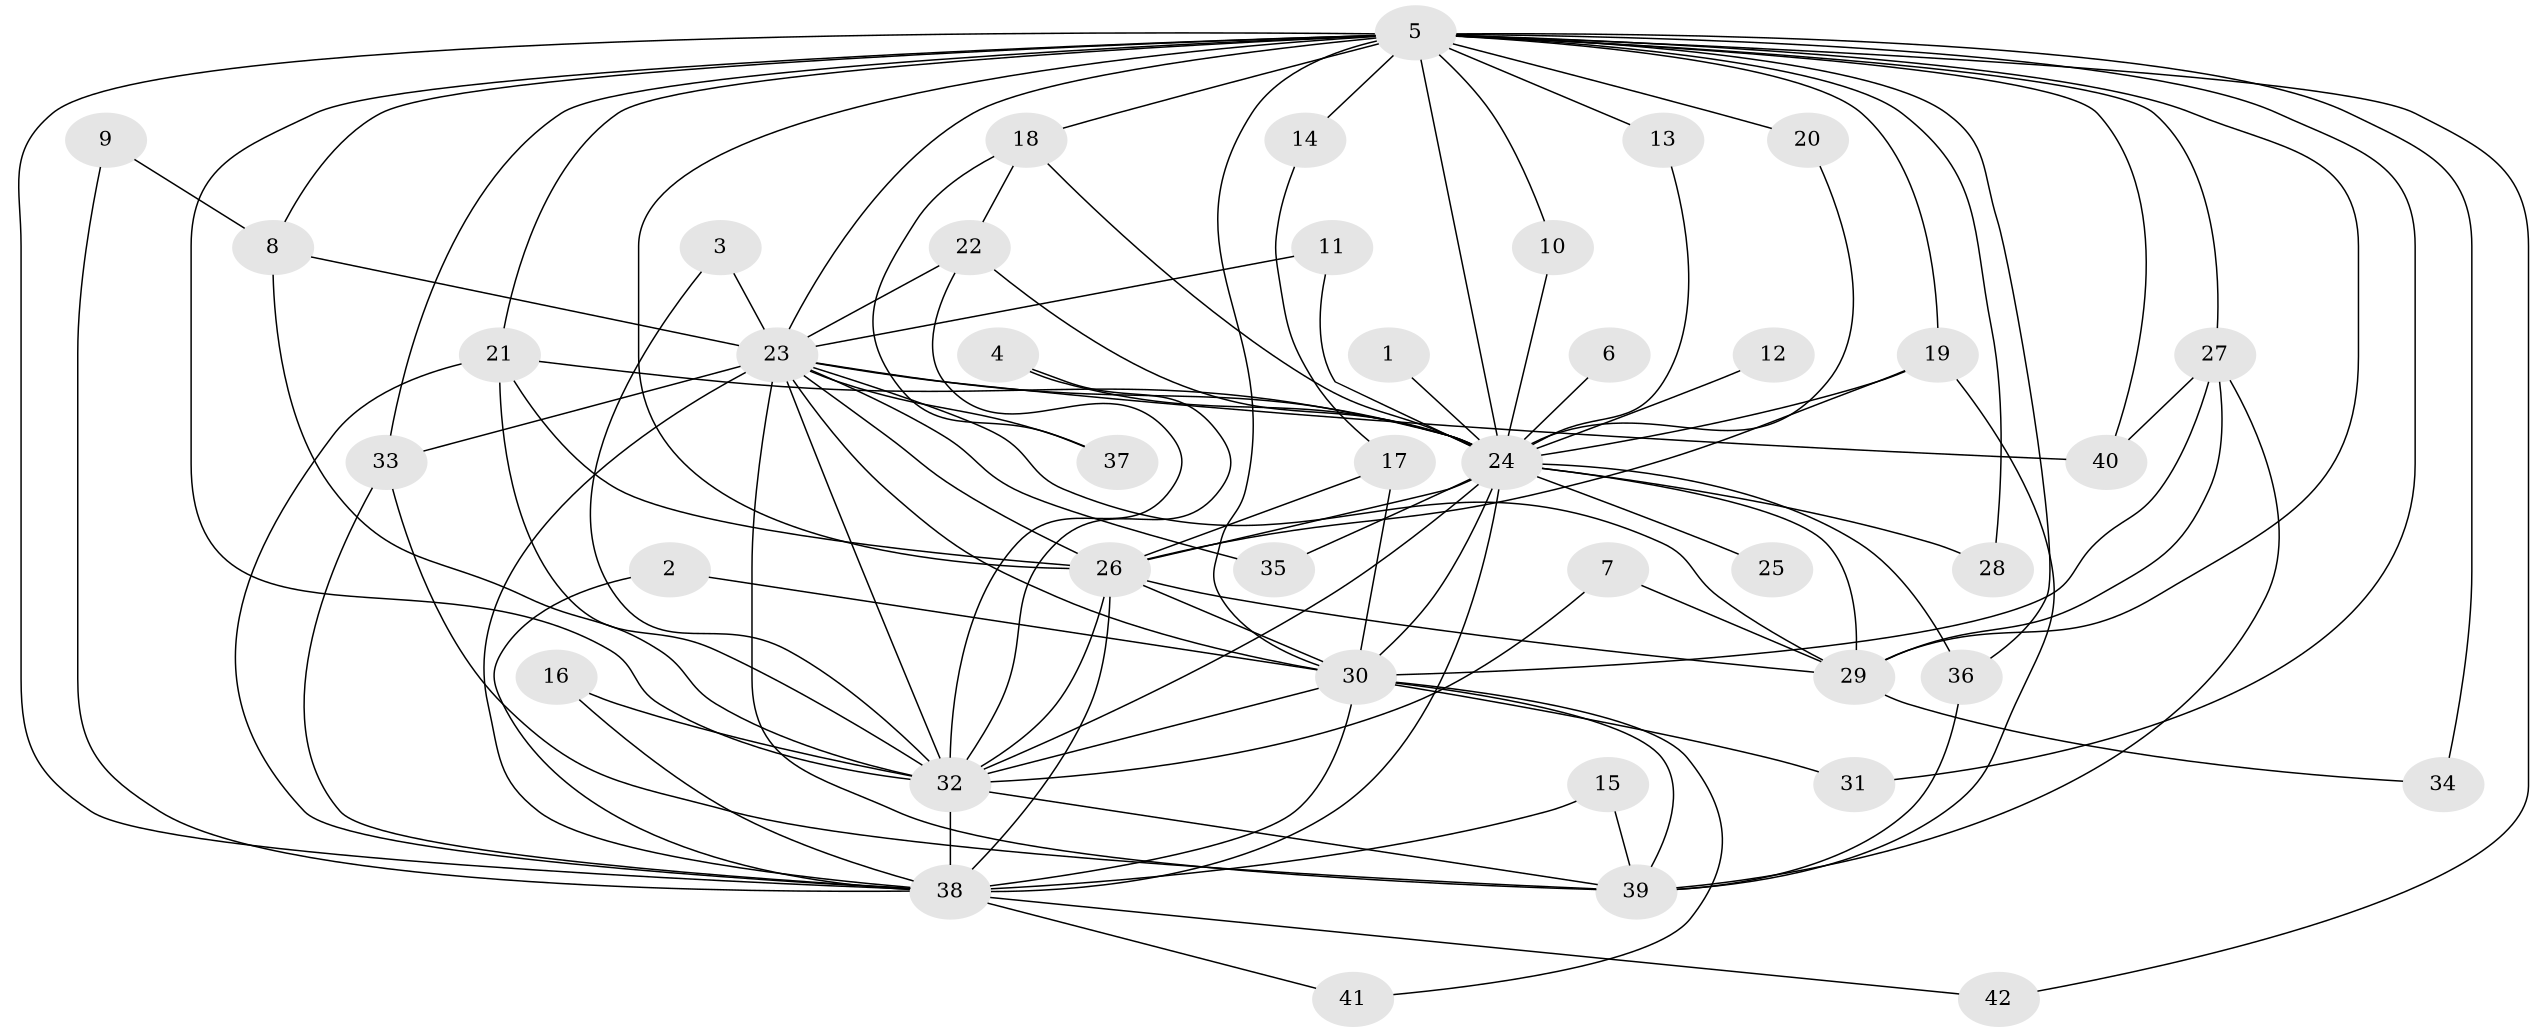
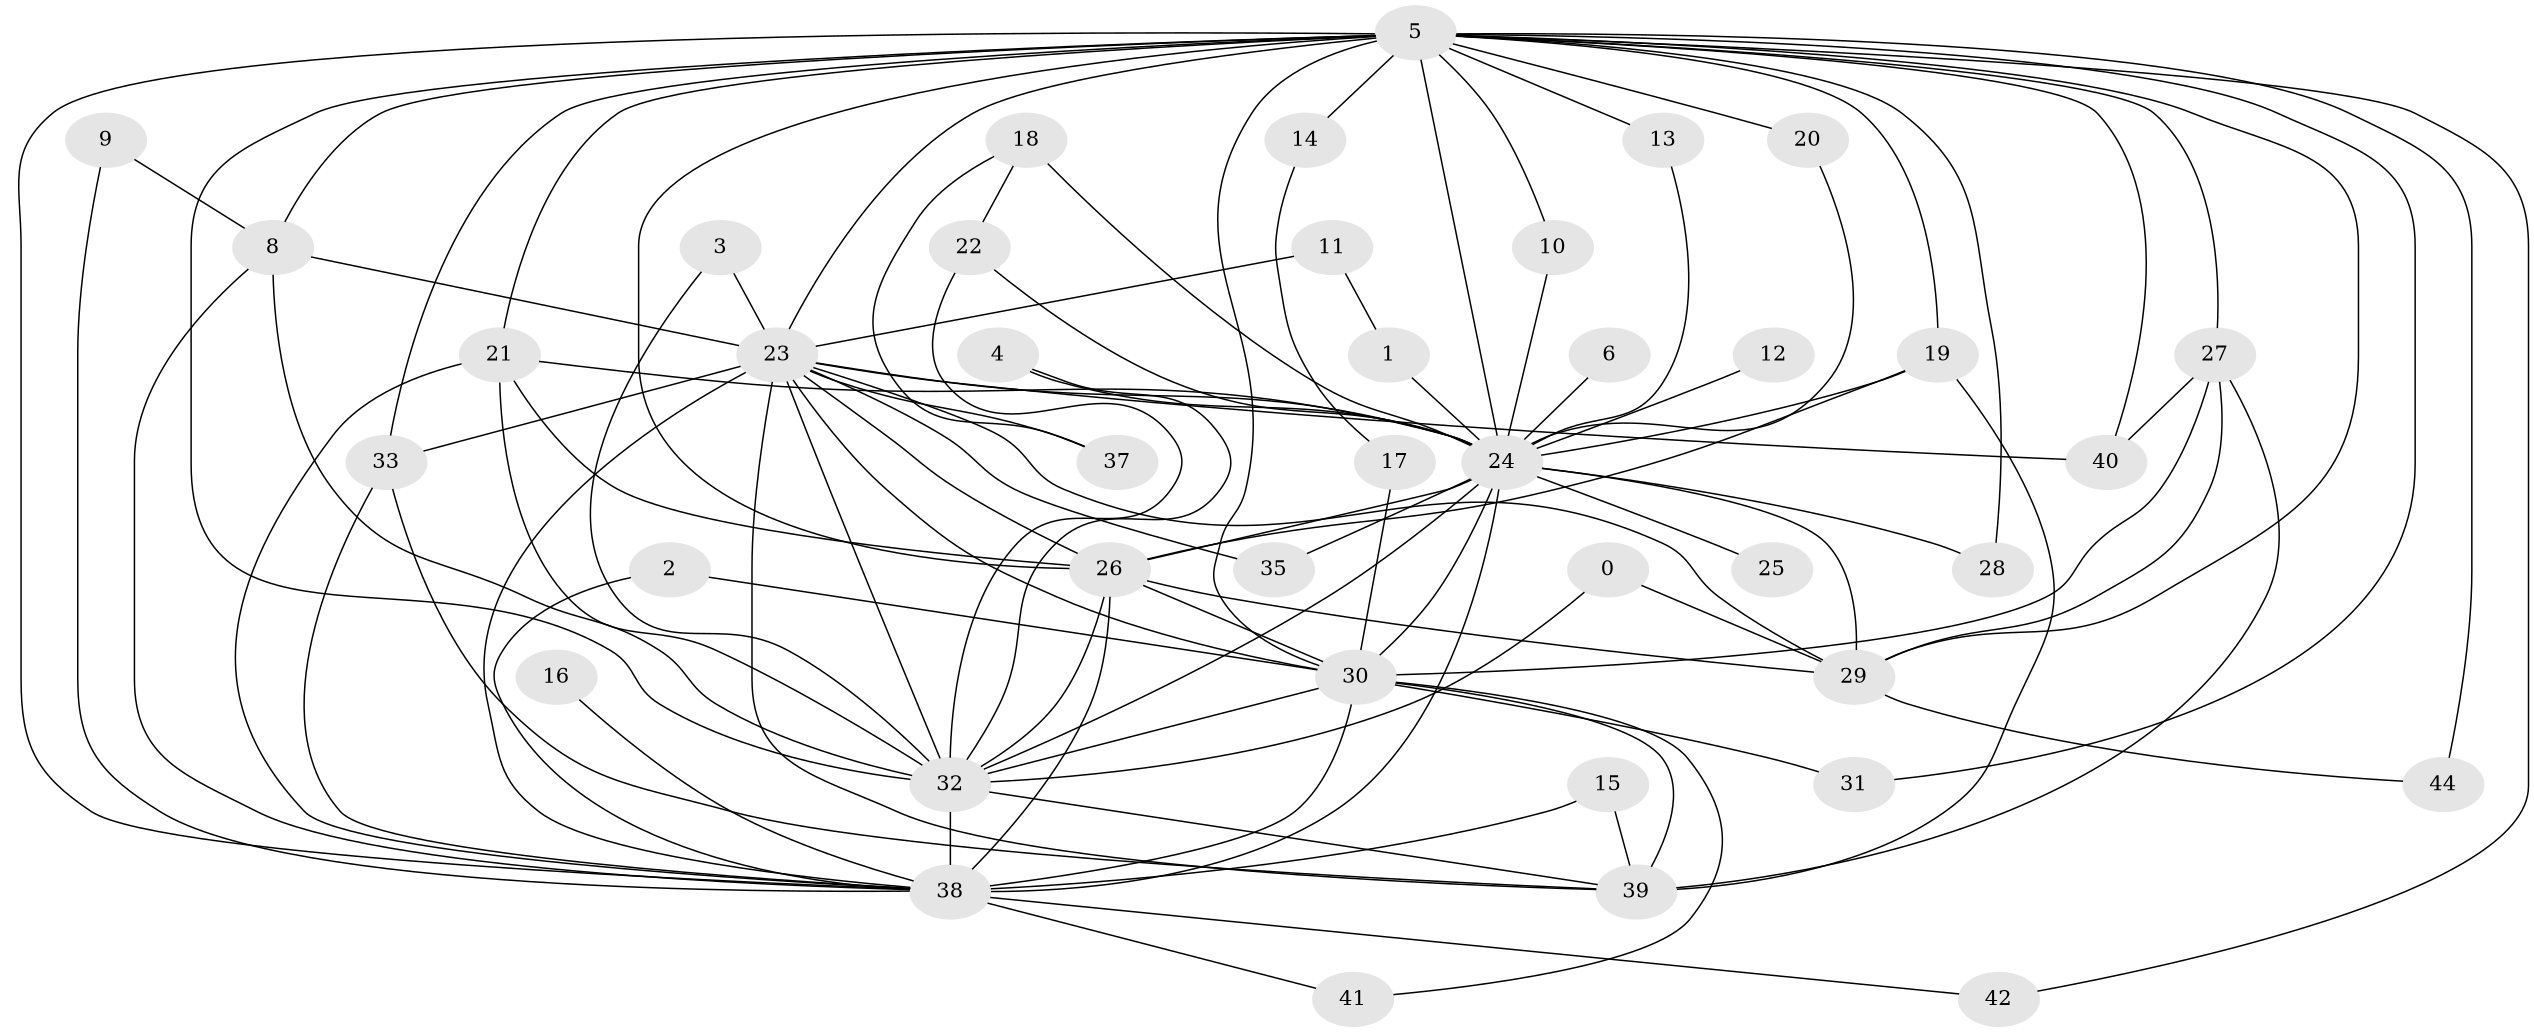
edge "5" -- "18": removed
edge "22" -- "23": removed
edge "11" -- "24": now "11" -- "1"
edge "17" -- "26": removed
node "7": label "7" -> "0"
node "36": removed
edge "16" -- "32": removed
node "34": label "34" -> "44"
edge "8" -- "38": added
